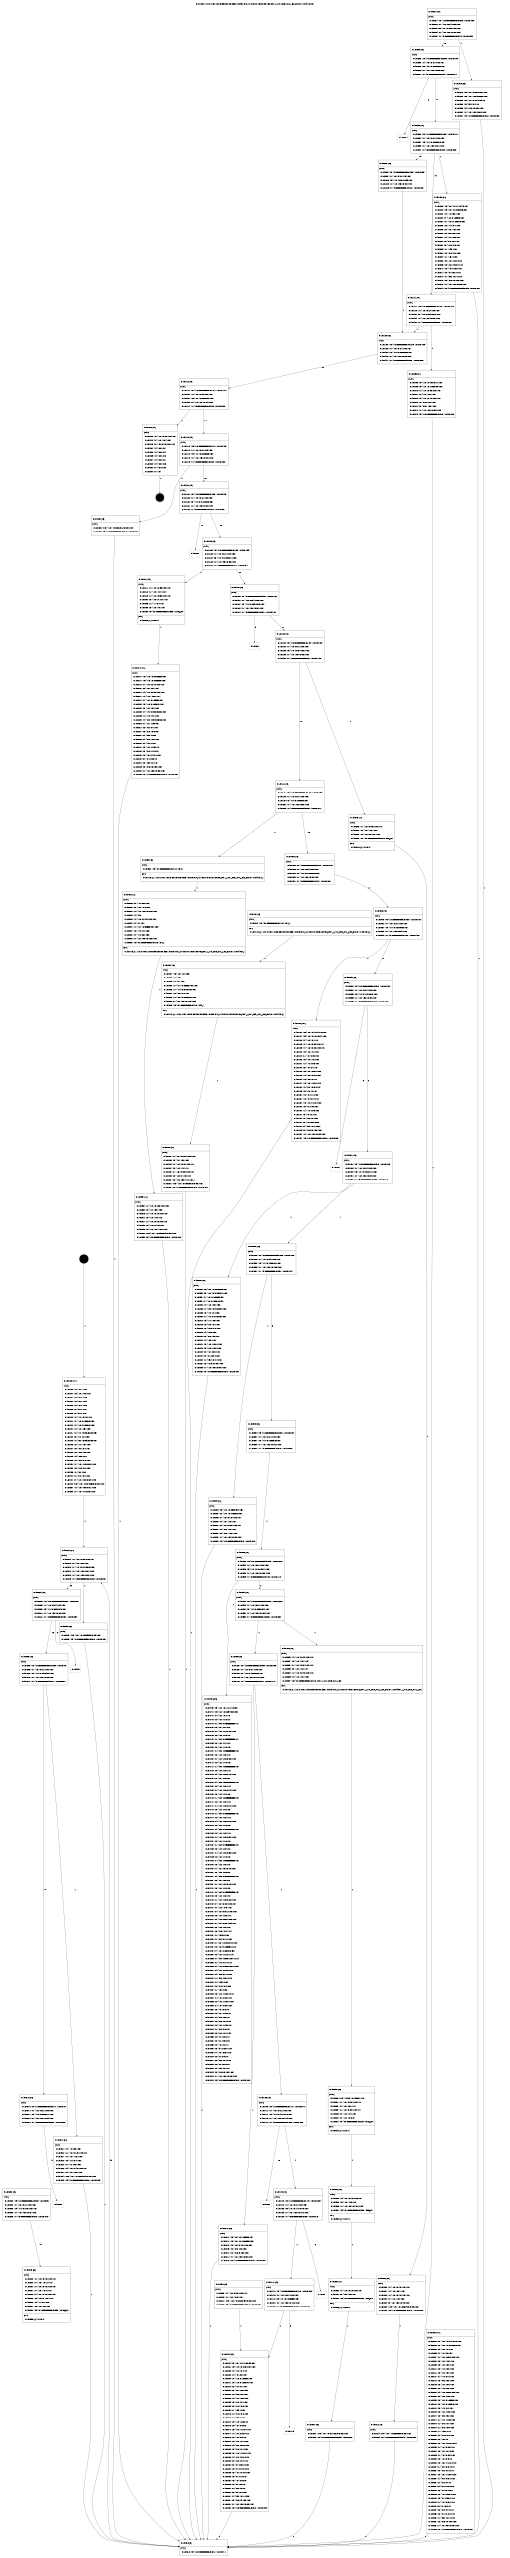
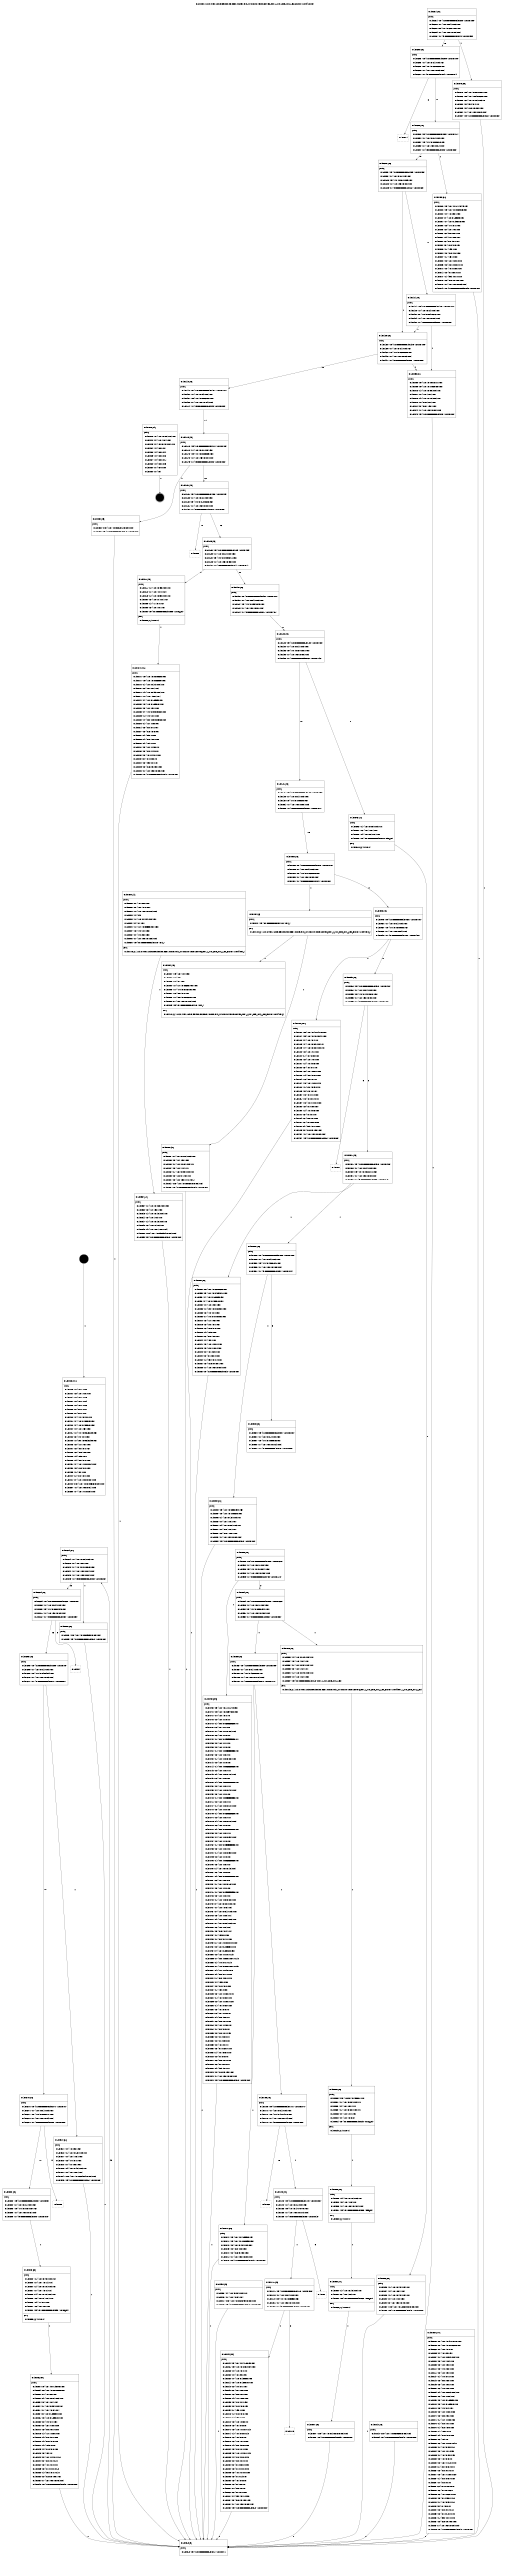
edge "0x4013dc [28]" -> "0x401414 [28]": now "0x4013f8 [28]" -> "0x401414 [28]"
edge "0x401430 [28]" -> "0x401b59 [36]": added, label "2"
edge "0x40144c [28]" -> "0x401f25 [24]": removed, label "1"
node "0x4019d4": removed
node "0x401e06 [5]": removed
edge "0x401510 [28]" -> "0x401b7d [5]": added, label "1"
edge "0x401b82 [40]" -> "0x401baa [41]": now "0x401b7d [5]" -> "0x401baa [41]"
edge "0x40159c [28]" -> "0x4015b8 [28]": removed, label "4"
edge "0x4012a0 [116]" -> "0x401314 [32]": removed, label "1"
edge "0x40136c [28]" -> "0x401388 [28]": added, label "22"
edge "0x401388 [28]" -> "0x401ab8 [39]": label " 18" -> " 1"
edge "0x40170c [370]" -> "0x40204c [5]": added, label "1"
edge "0x401f09 [28]" -> "0x401a2f [137]": now "0x401f09 [28]" -> "0x40204c [5]"
edge "0x4019f3 [30]" -> "0x401b4a [15]": now "0x4019f3 [30]" -> "0x40204c [5]"
node "0x401adf [107]": added
